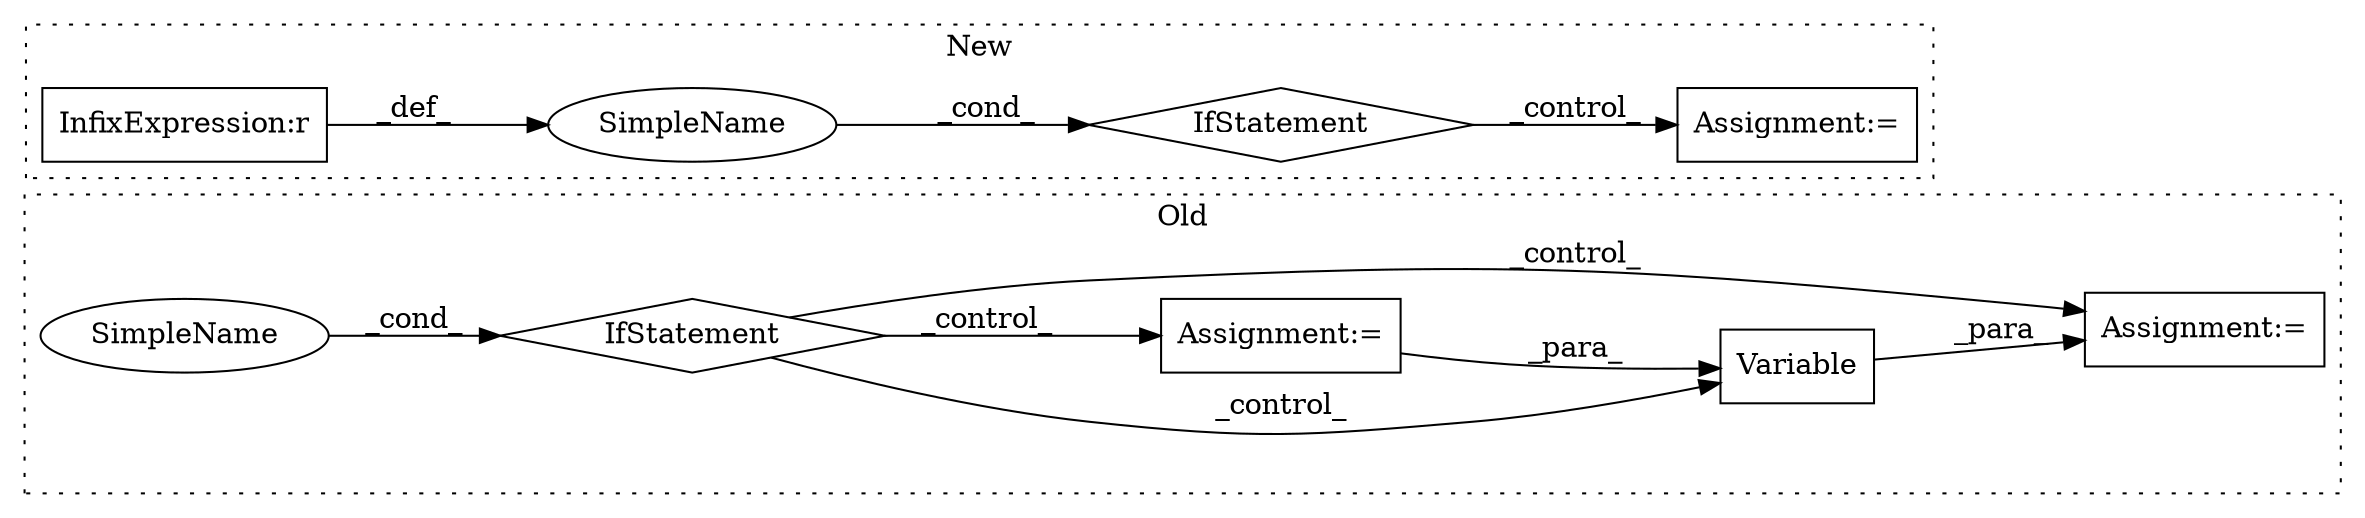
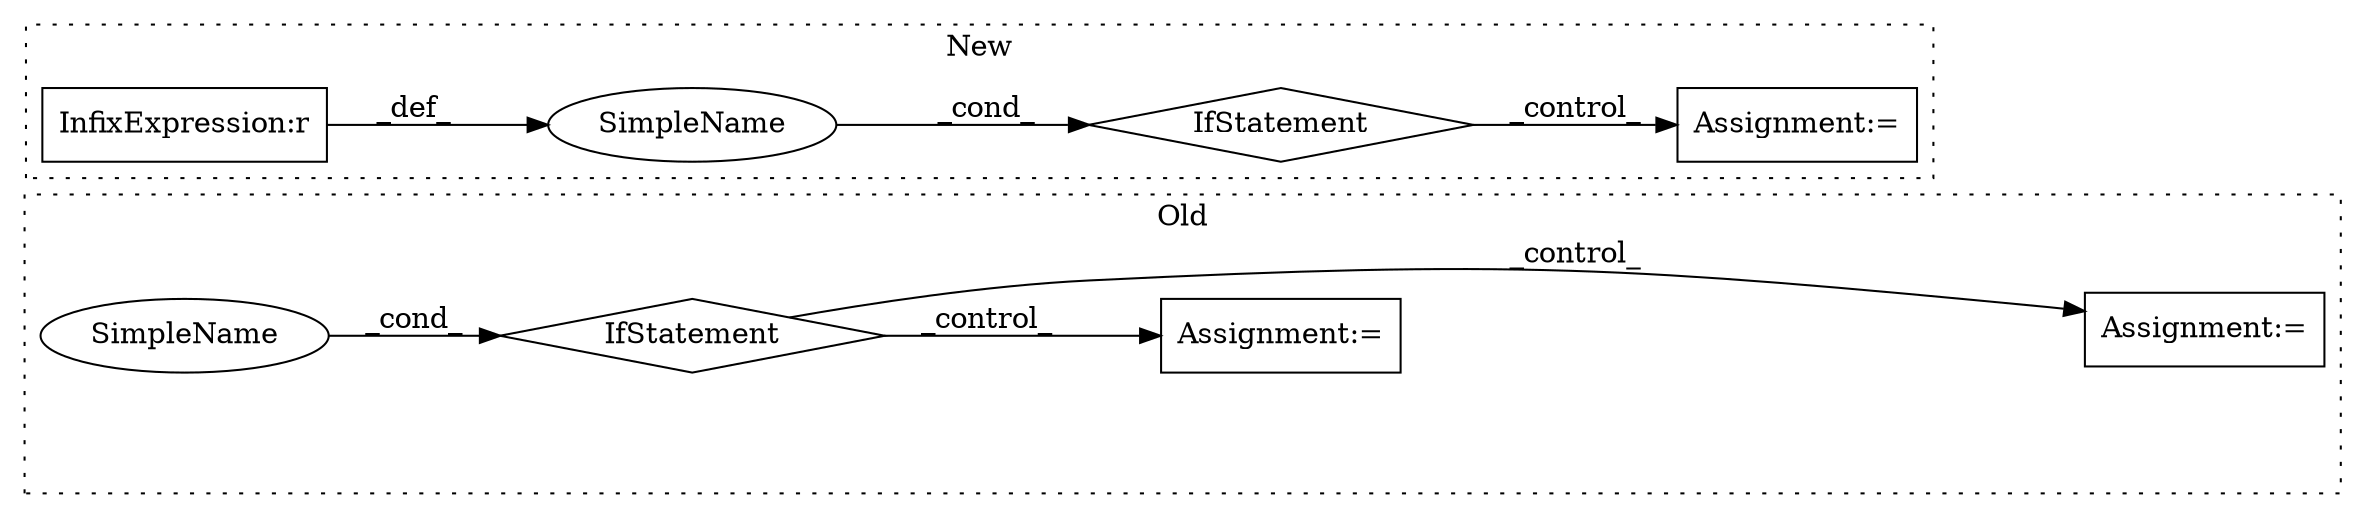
node "Variable": removed
